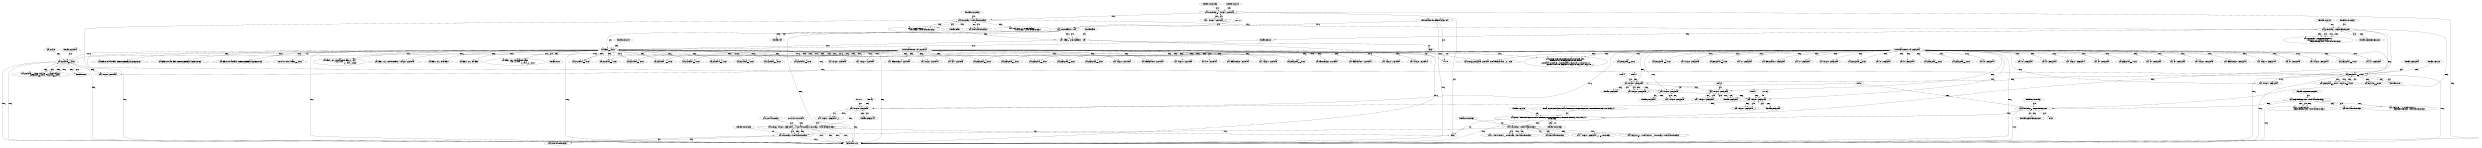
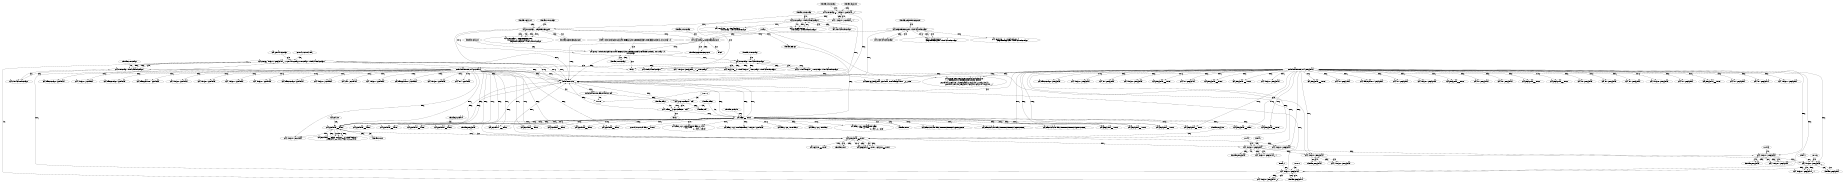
edge "(Identifier,self)" -> "(Call,(preproc_effect_t *) self)": removed, label "AST:"
edge "(Identifier,EINVAL)" -> "(Call,effect == NULL)": label "AST: " -> "CFG: "
edge "(MethodParameterIn,void *pCmdData)" -> "(Call,(bool *)pCmdData)": label "AST: " -> "DDG: "
edge "(MethodParameterIn,effect_handle_t  self)" -> "(MethodReturn,int)": reversed
